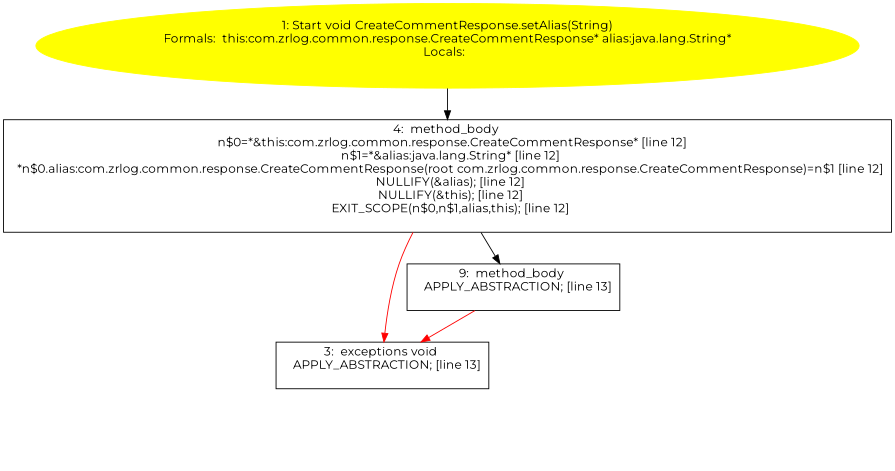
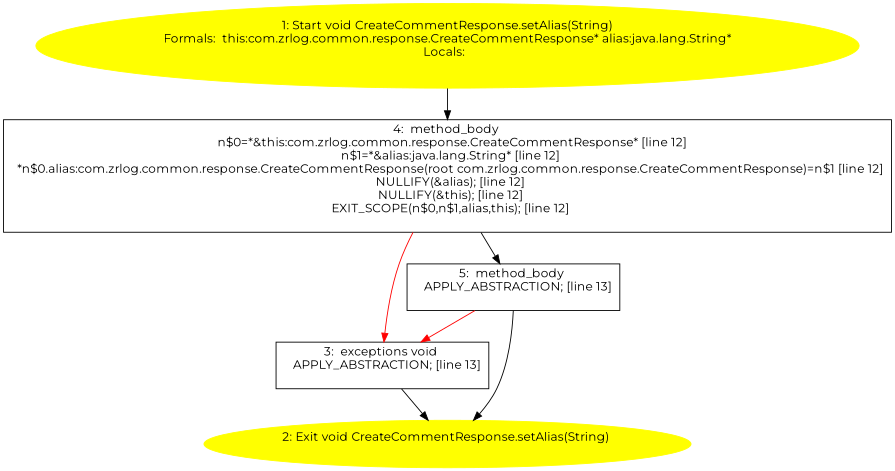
node "9:  method_body APPLY_ABSTRACTION; [line 13]": label "9:  method_body APPLY_ABSTRACTION; [line 13]" -> "5:  method_body APPLY_ABSTRACTION; [line 13]"
node "2: Exit void CreateCommentResponse.setAlias(String)": added
